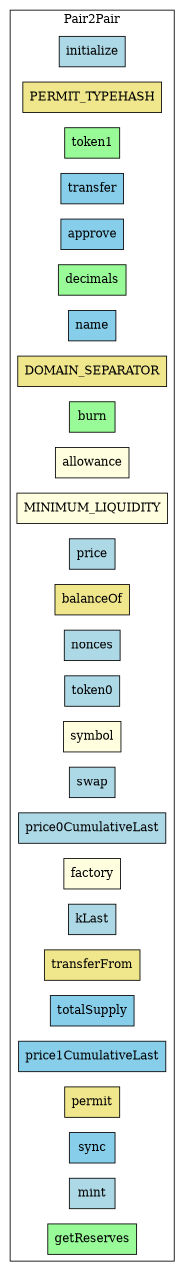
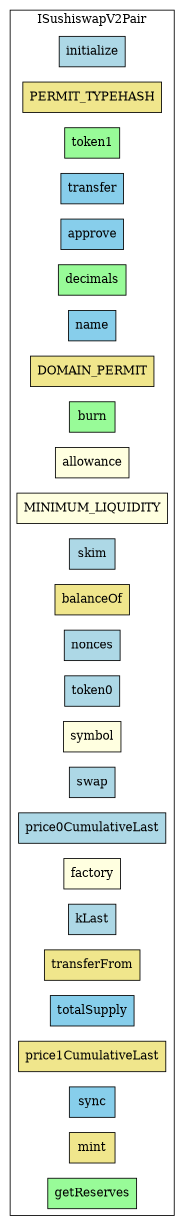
cluster "Pair2Pair": label "Pair2Pair" -> "ISushiswapV2Pair"
node "DOMAIN_SEPARATOR": label "DOMAIN_SEPARATOR" -> "DOMAIN_PERMIT"
node "price": label "price" -> "skim"
node "price1CumulativeLast": fillcolor skyblue -> khaki
node "permit": removed
node "mint": fillcolor lightblue -> khaki
